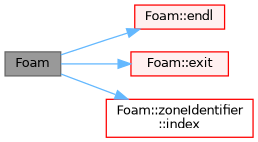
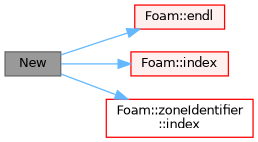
node "Foam": label "Foam" -> "New"
node "Foam::exit": label "Foam::exit" -> "Foam::index"
